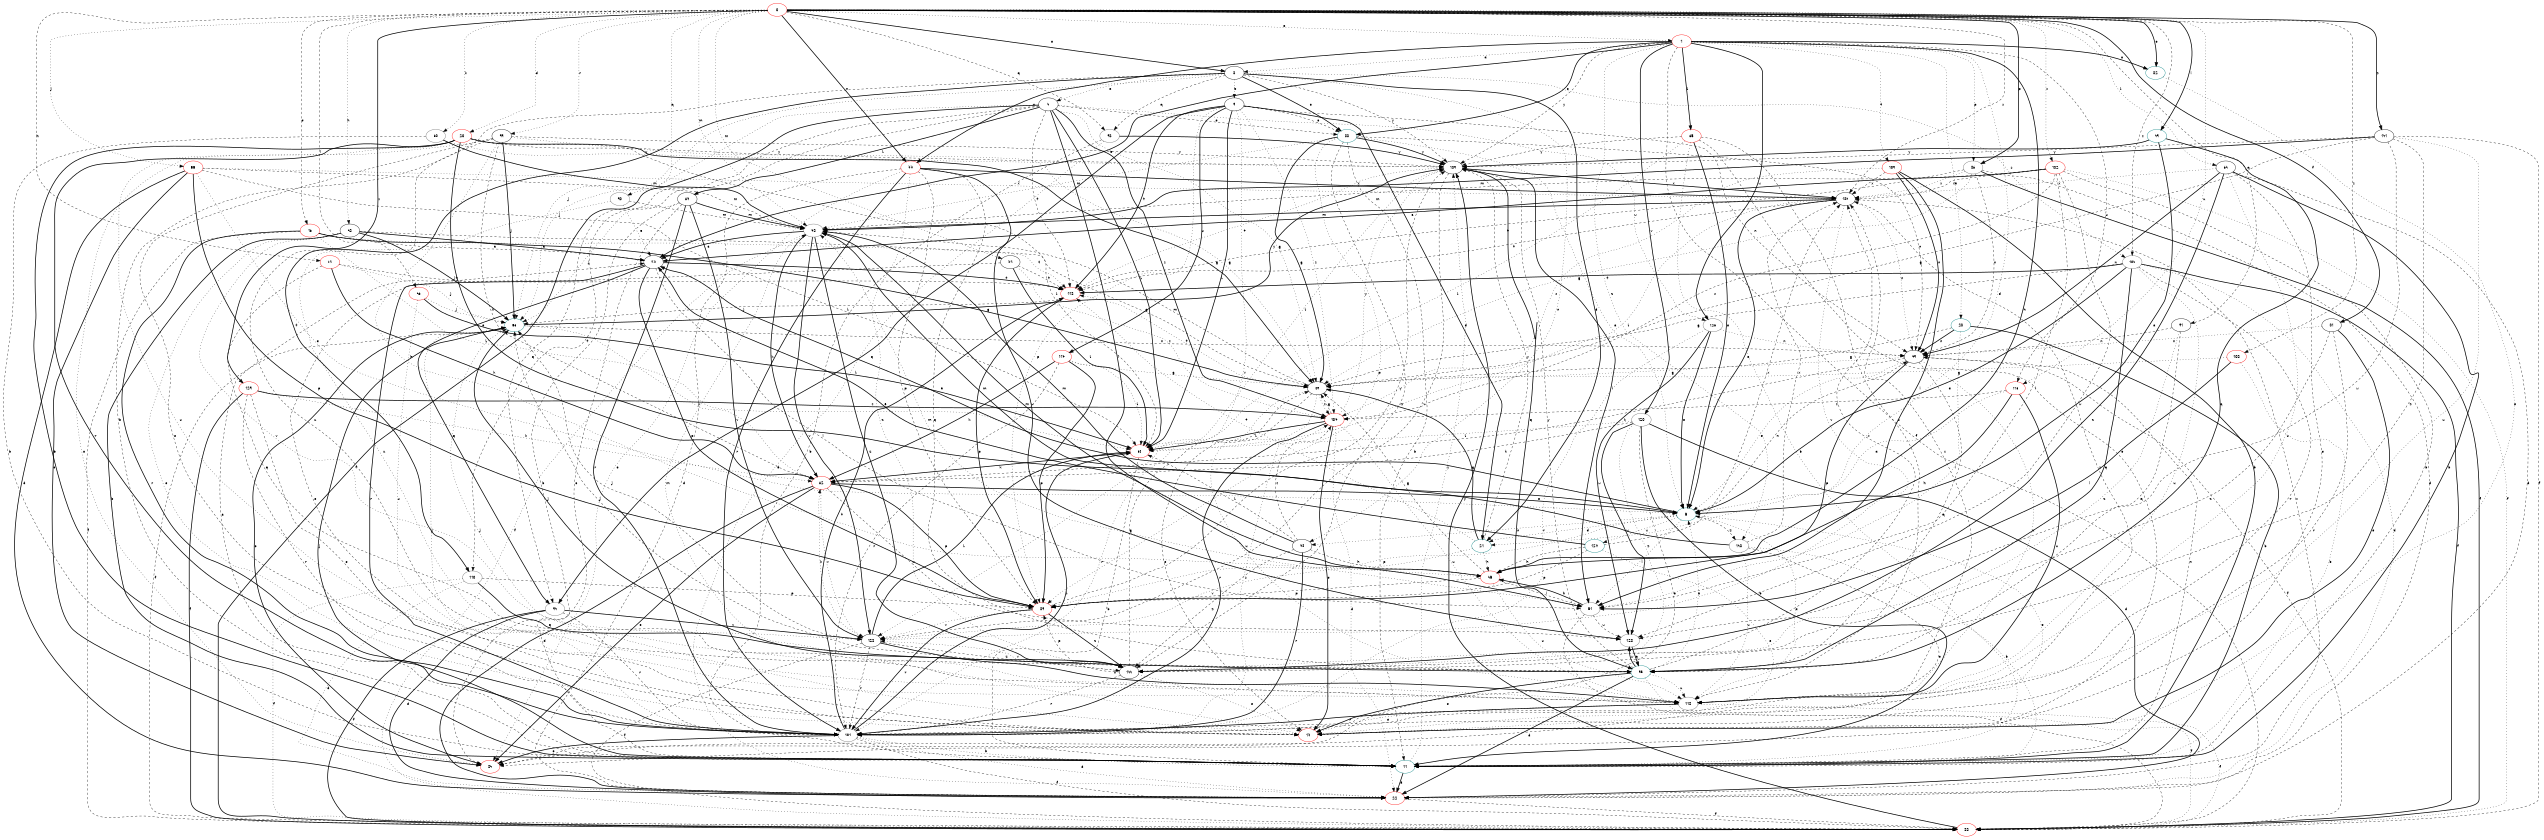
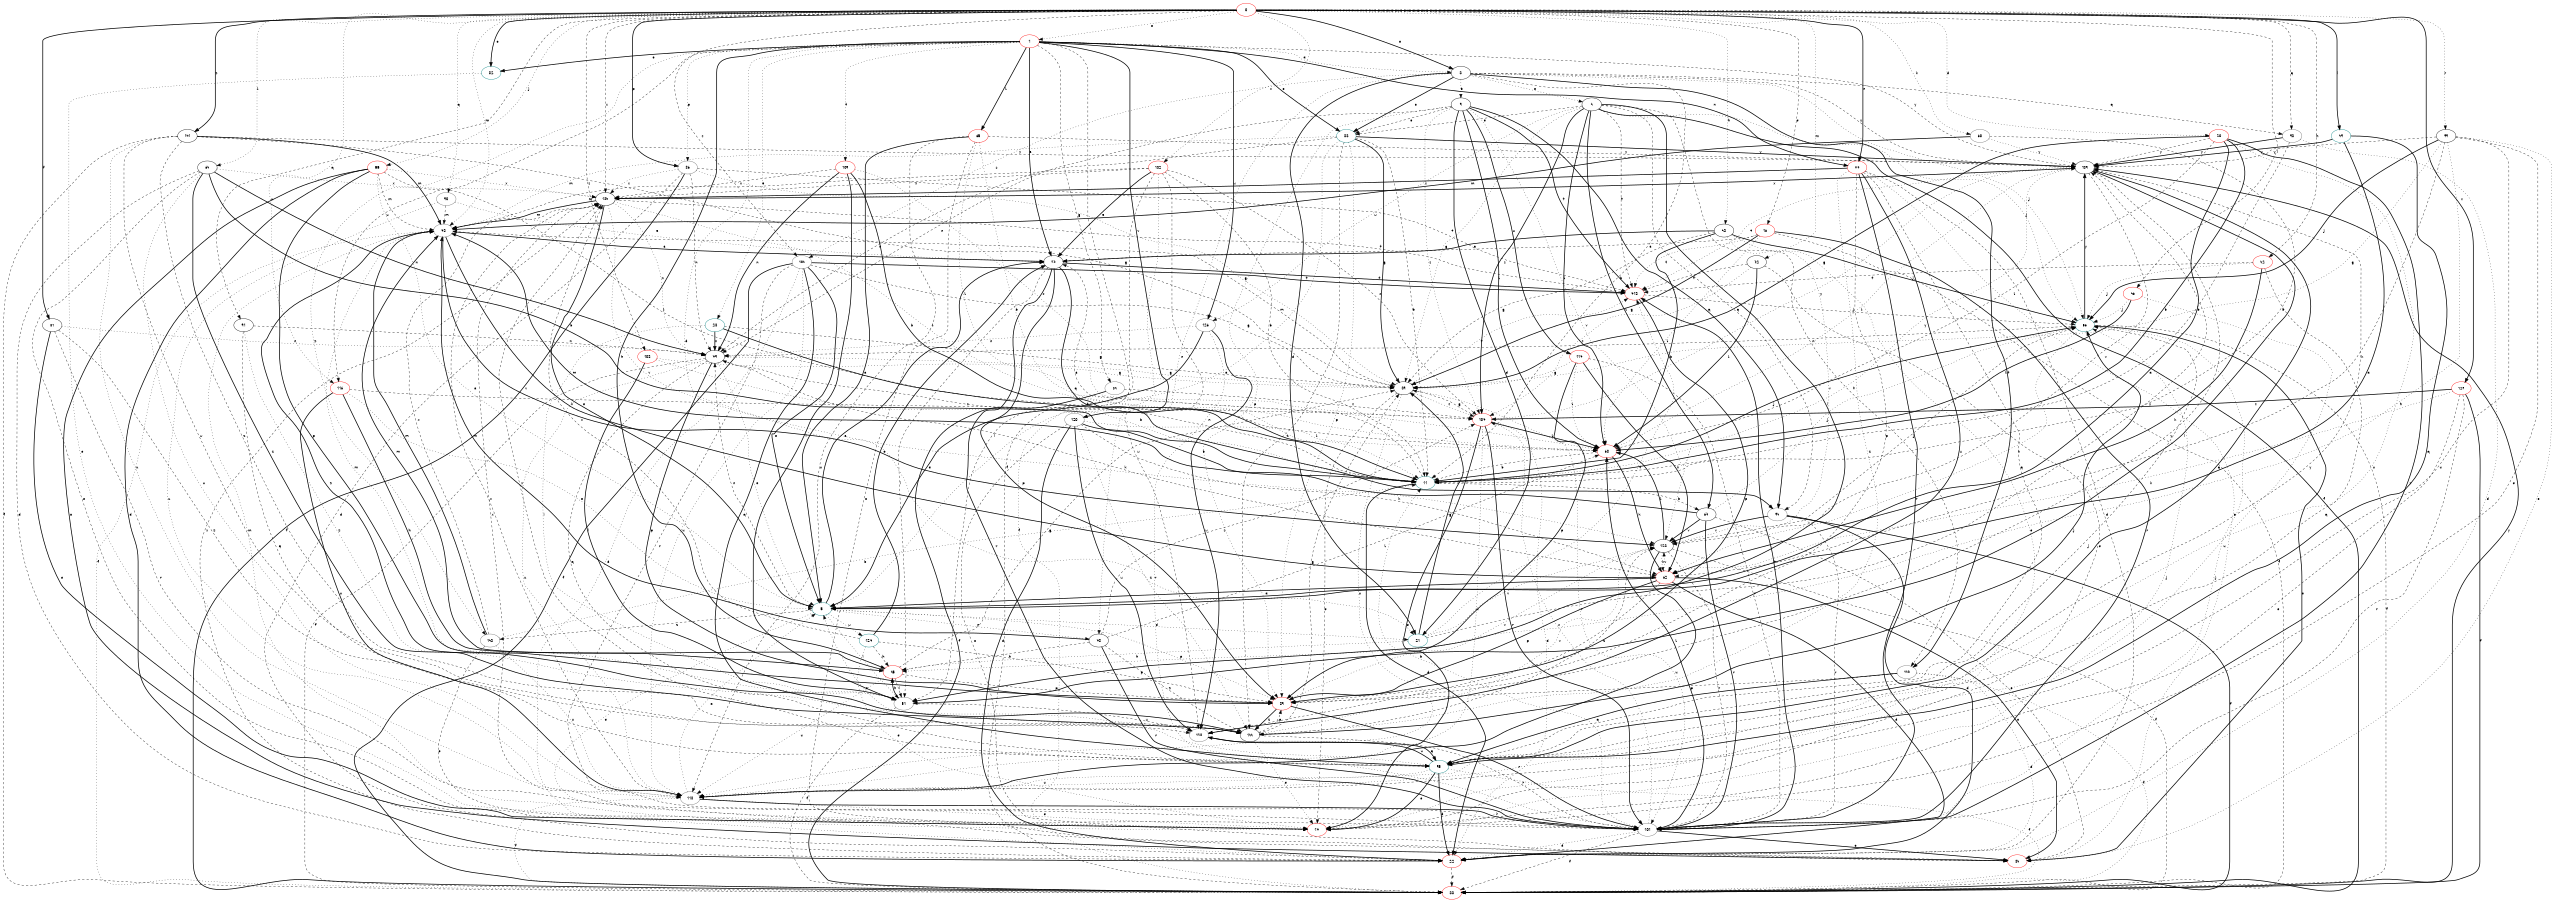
node "113": label "113" -> "713"
node "34": added
edge "67" -> "11": reversed
